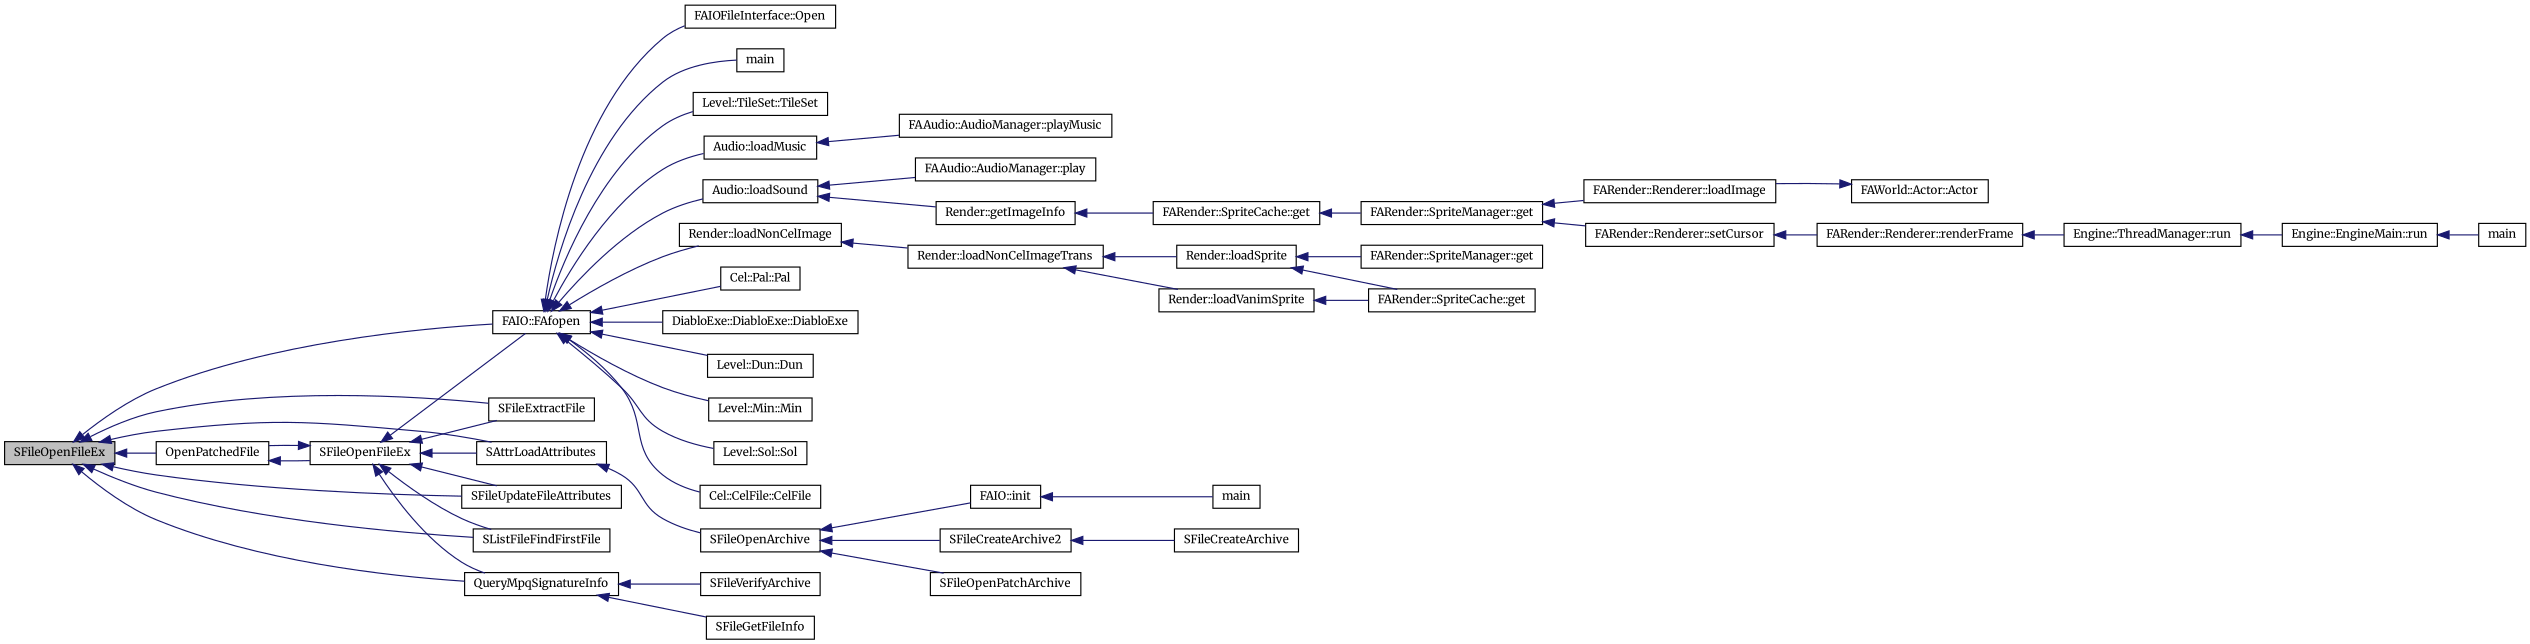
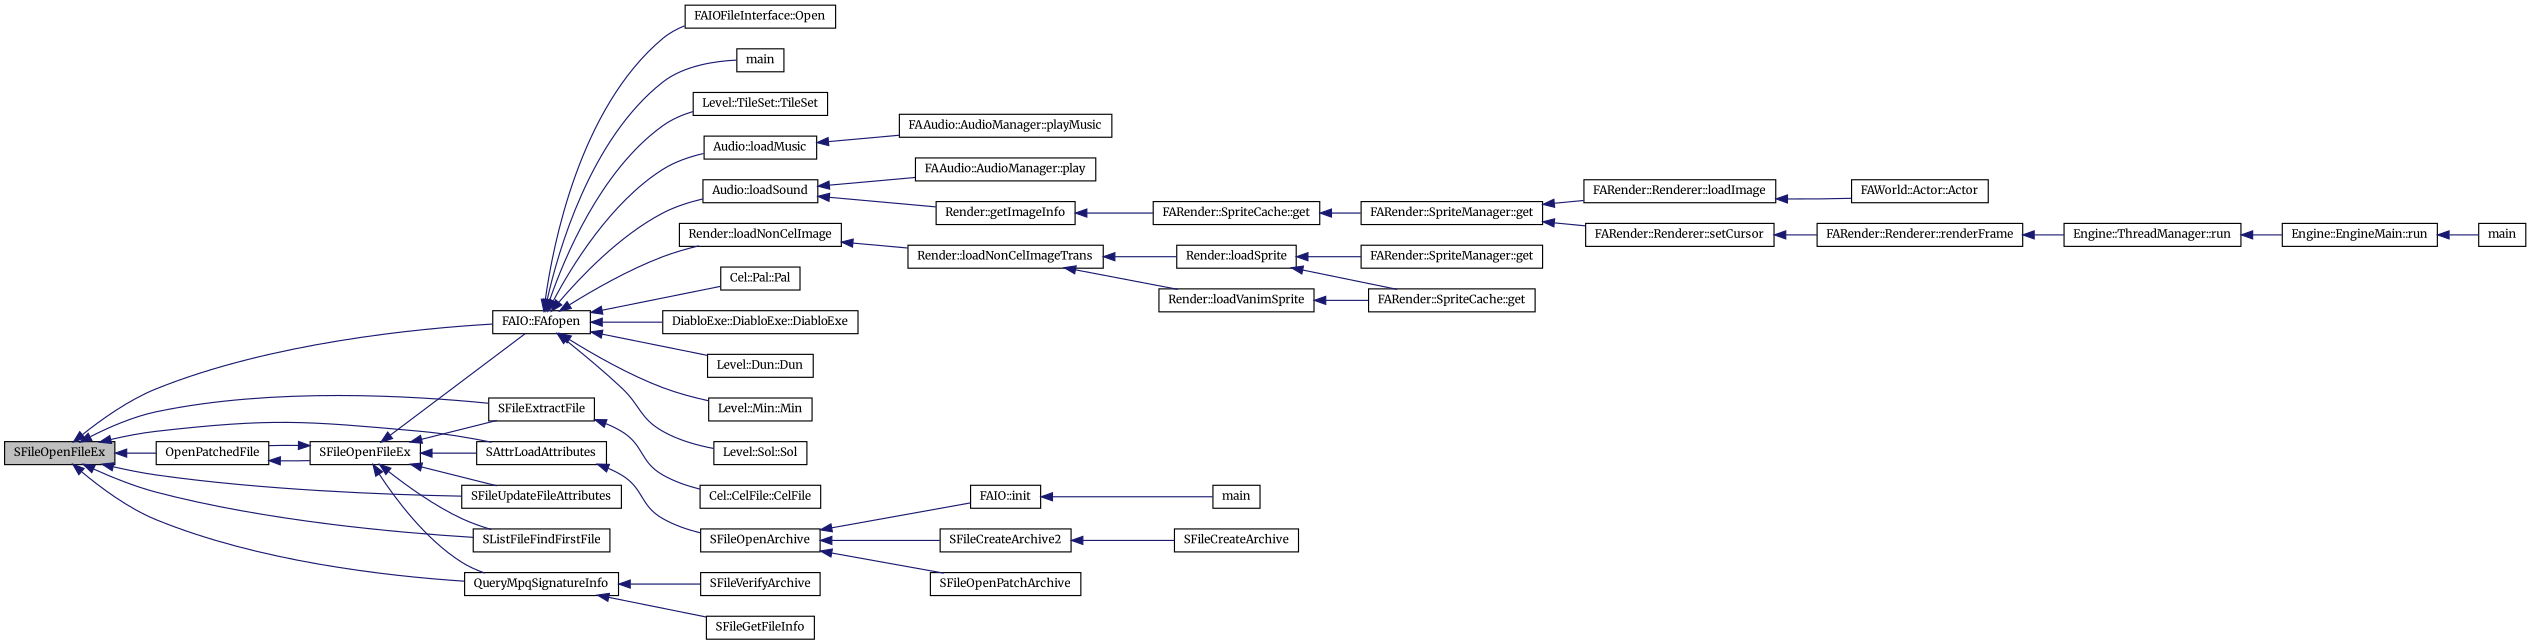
edge "FARender::Renderer::loadImage" -> "FAWorld::Actor::Actor": reversed
edge "Cel::CelFile::CelFile" -> "FAIO::FAfopen": now "Cel::CelFile::CelFile" -> "SFileExtractFile"
